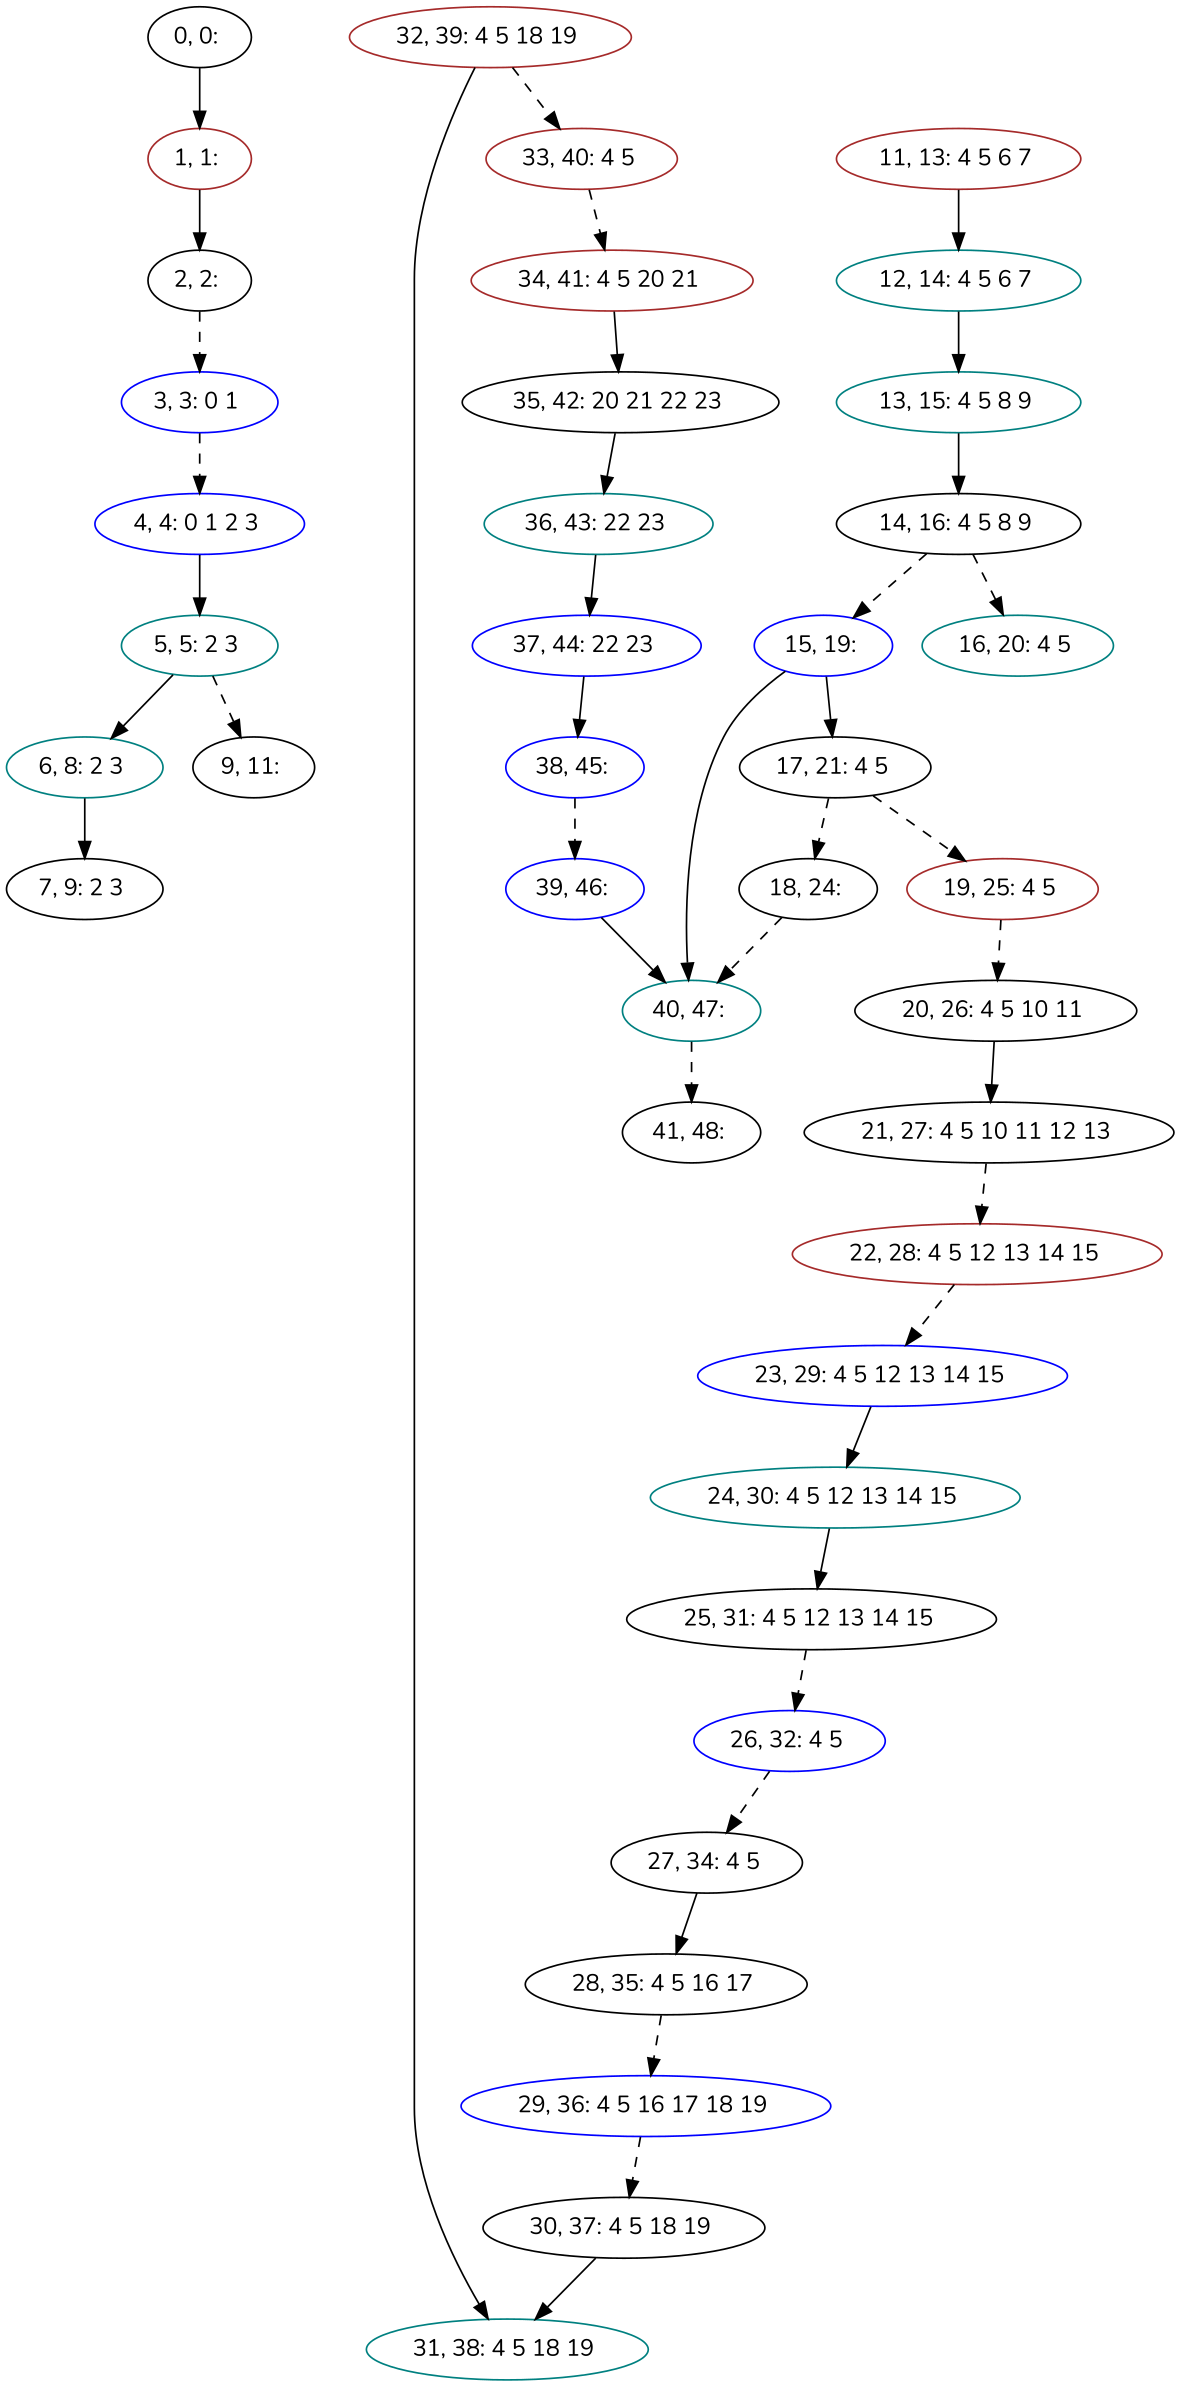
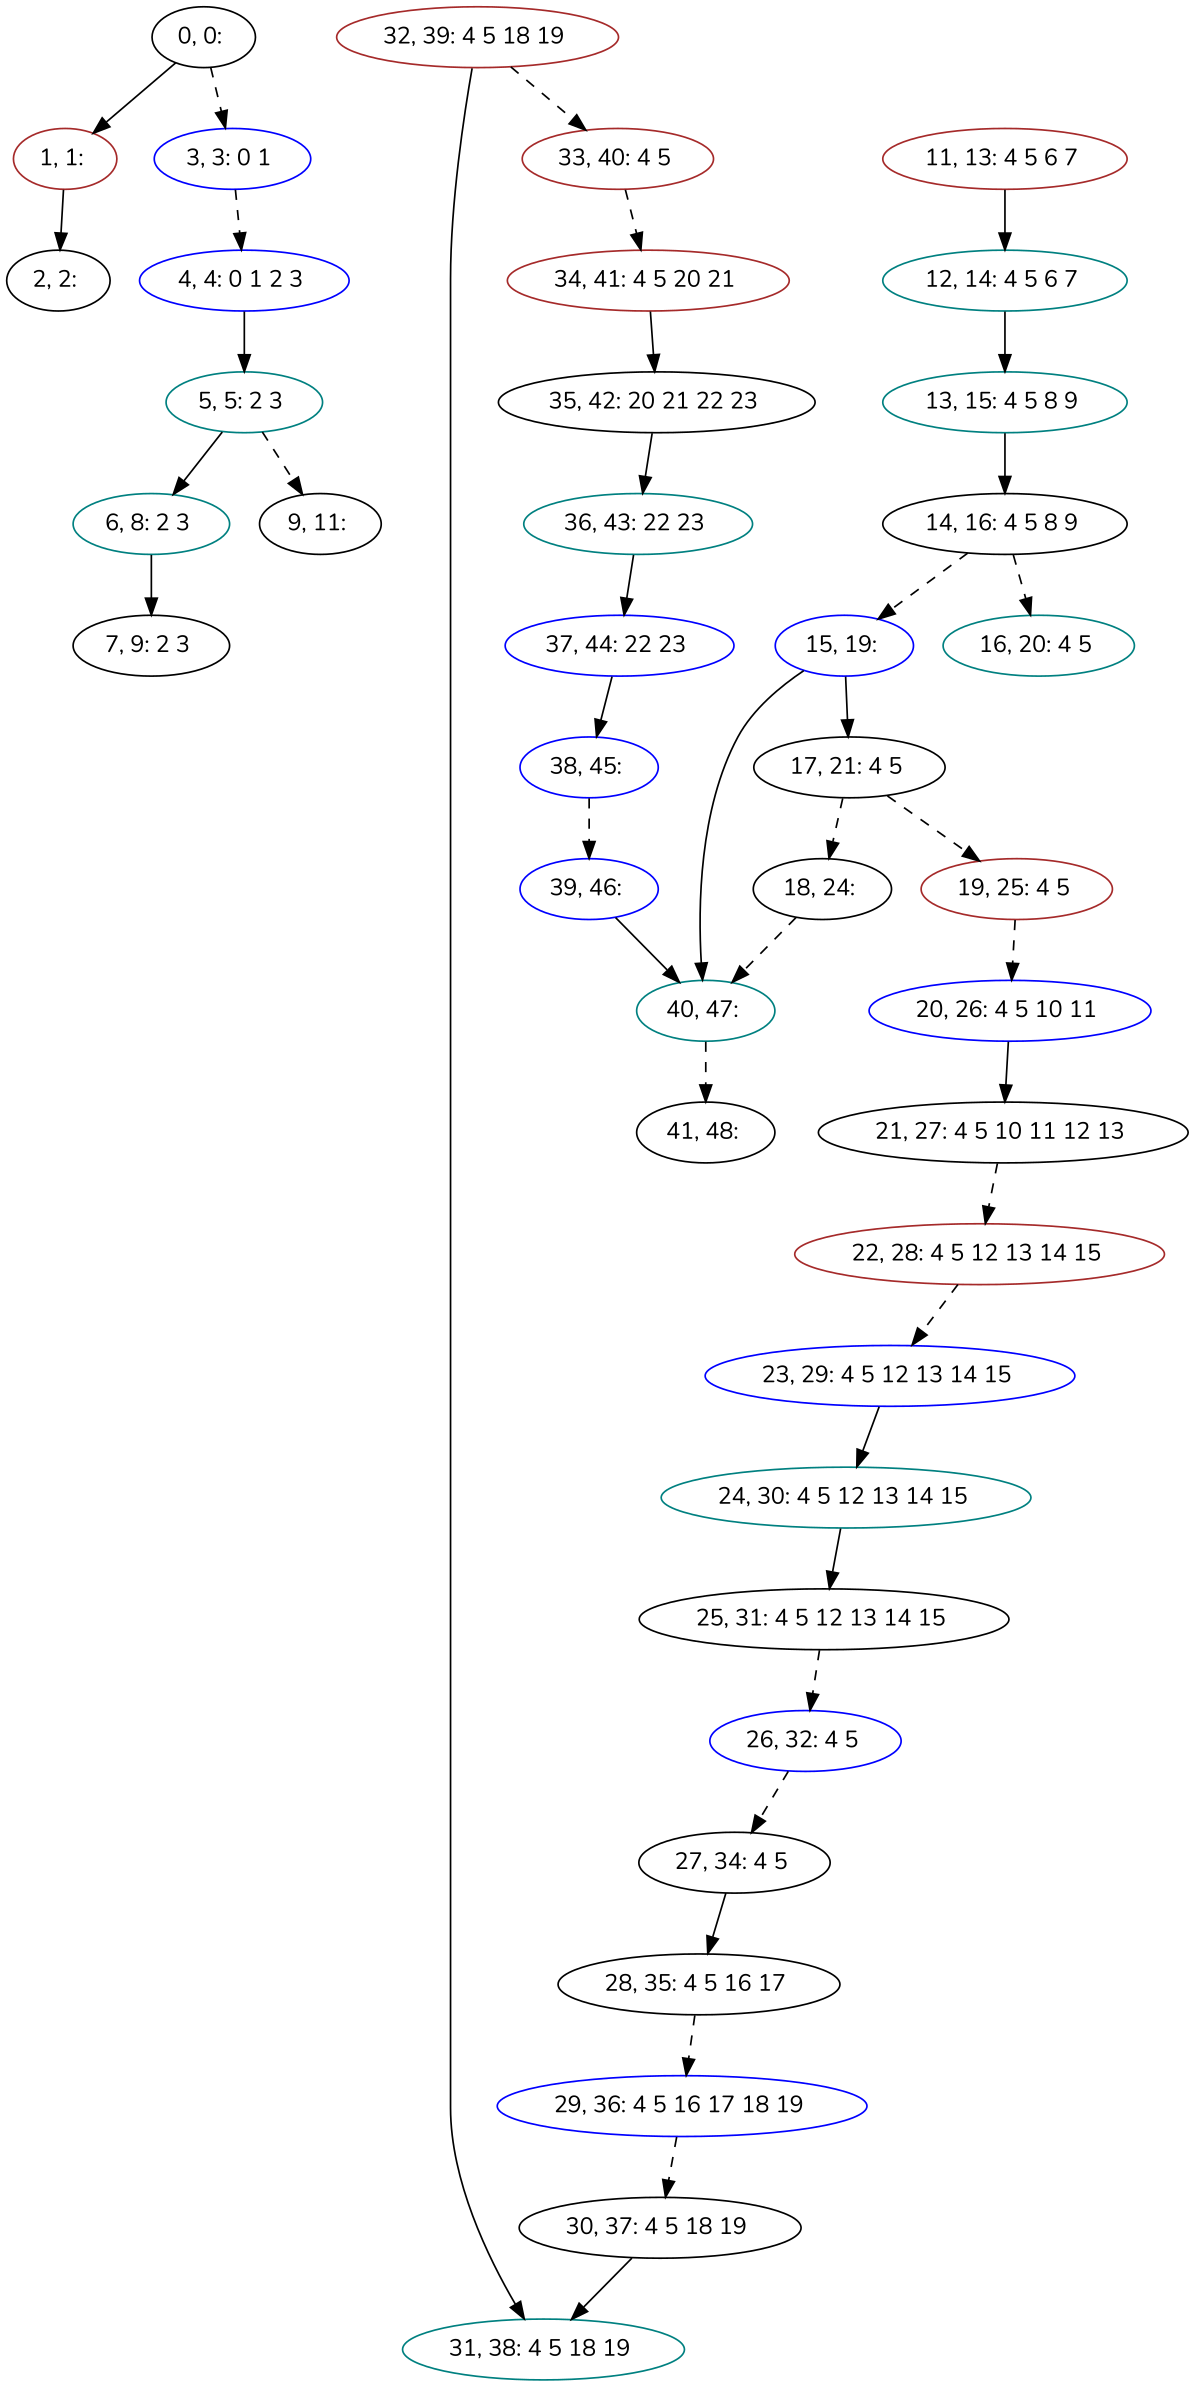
edge "2, 2:" -> "3, 3: 0 1": now "0, 0:" -> "3, 3: 0 1"
node "20, 26: 4 5 10 11": color black -> blue
